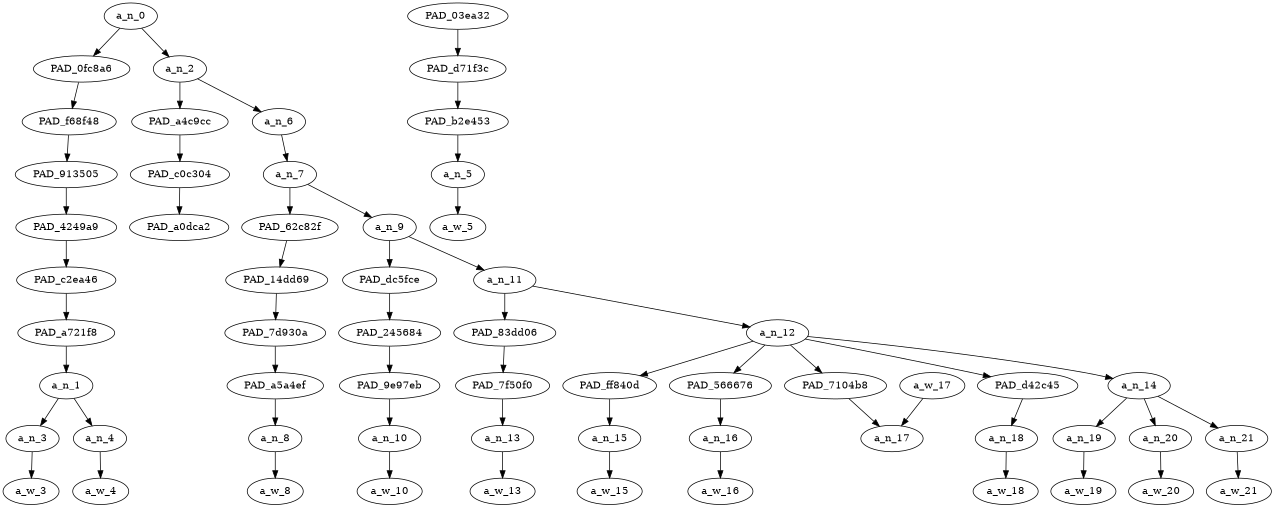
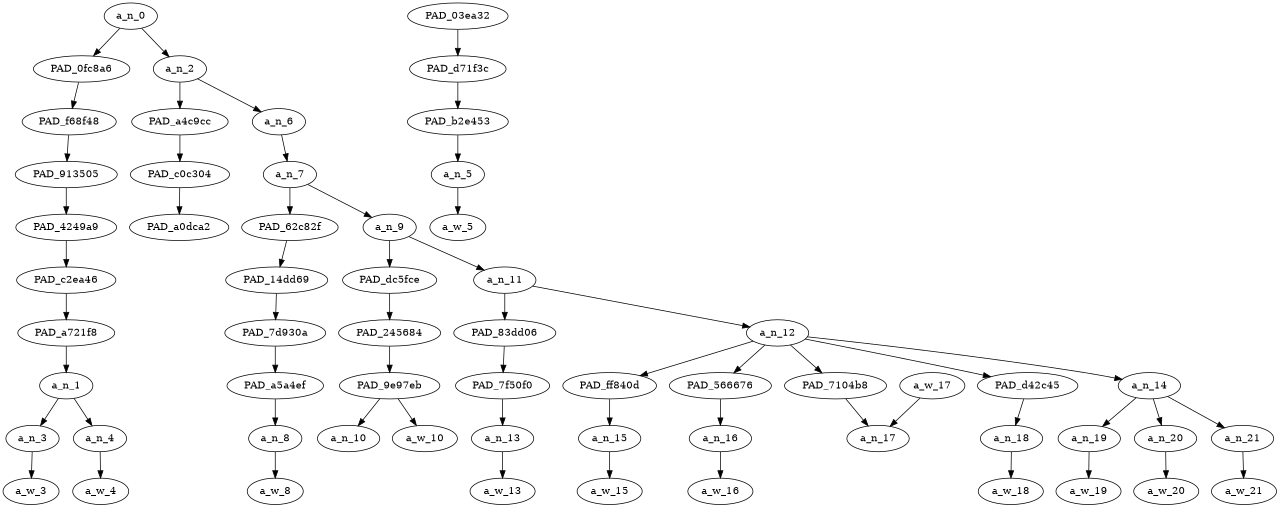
edge "a_n_10" -> "a_w_10": now "PAD_9e97eb" -> "a_w_10"
